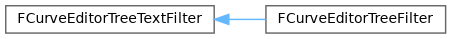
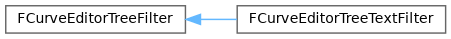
edge "FCurveEditorTreeFilter" -> "FCurveEditorTreeTextFilter": reversed
